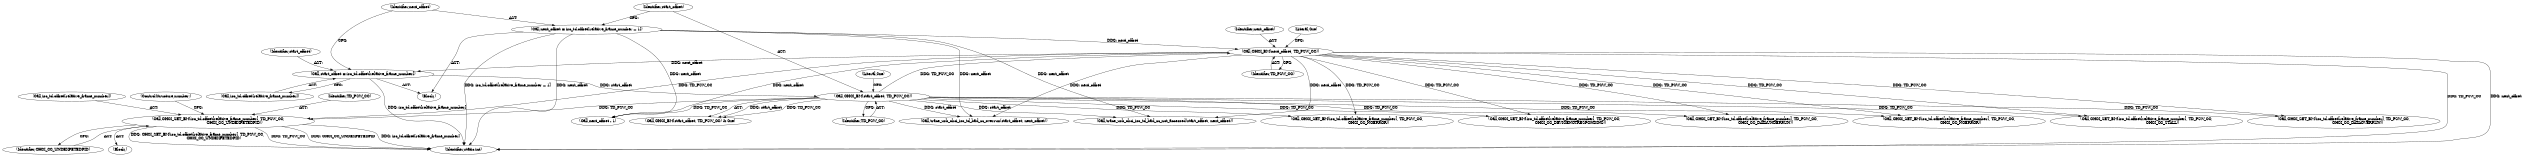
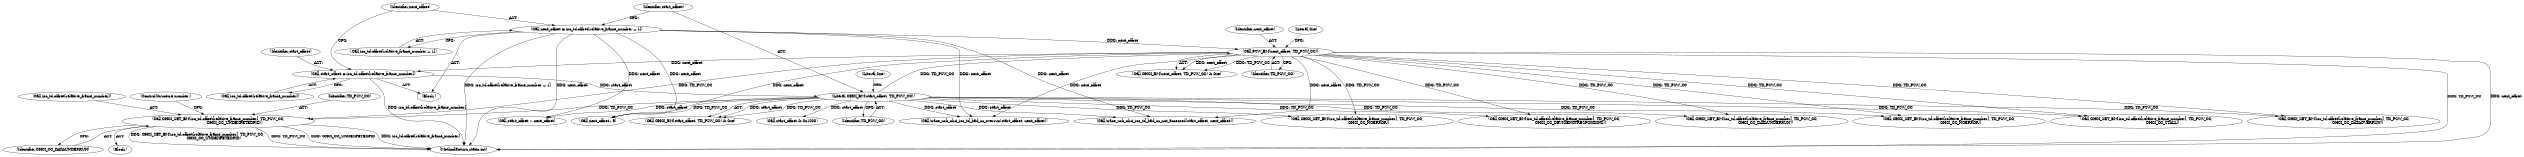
node "(Call,iso_td.offset[relative_frame_number + 1])": added
node "(Call,OHCI_BM(next_offset, TD_PSW_CC))": label "(Call,OHCI_BM(next_offset, TD_PSW_CC))" -> "(Call,PSW_BM(next_offset, TD_PSW_CC))"
node "(Call,OHCI_BM(next_offset, TD_PSW_CC) & 0xe)": added
node "(Call,OHCI_BM(start_offset, TD_PSW_CC))": label "(Call,OHCI_BM(start_offset, TD_PSW_CC))" -> "(Literal,OHCI_BM(start_offset, TD_PSW_CC))"
node "(Call,start_offset > next_offset)": added
node "(Call,next_offset - 1)": label "(Call,next_offset - 1)" -> "(Call,next_offset - 5)"
node "(Call,start_offset & 0x1000)": added
node "(Identifier,OHCI_CC_UNDEXPETEDPID)": label "(Identifier,OHCI_CC_UNDEXPETEDPID)" -> "(Identifier,OHCI_CC_DATAUNDERRUN)"
node "(Identifier,static int)": label "(Identifier,static int)" -> "(MethodReturn,static int)"
